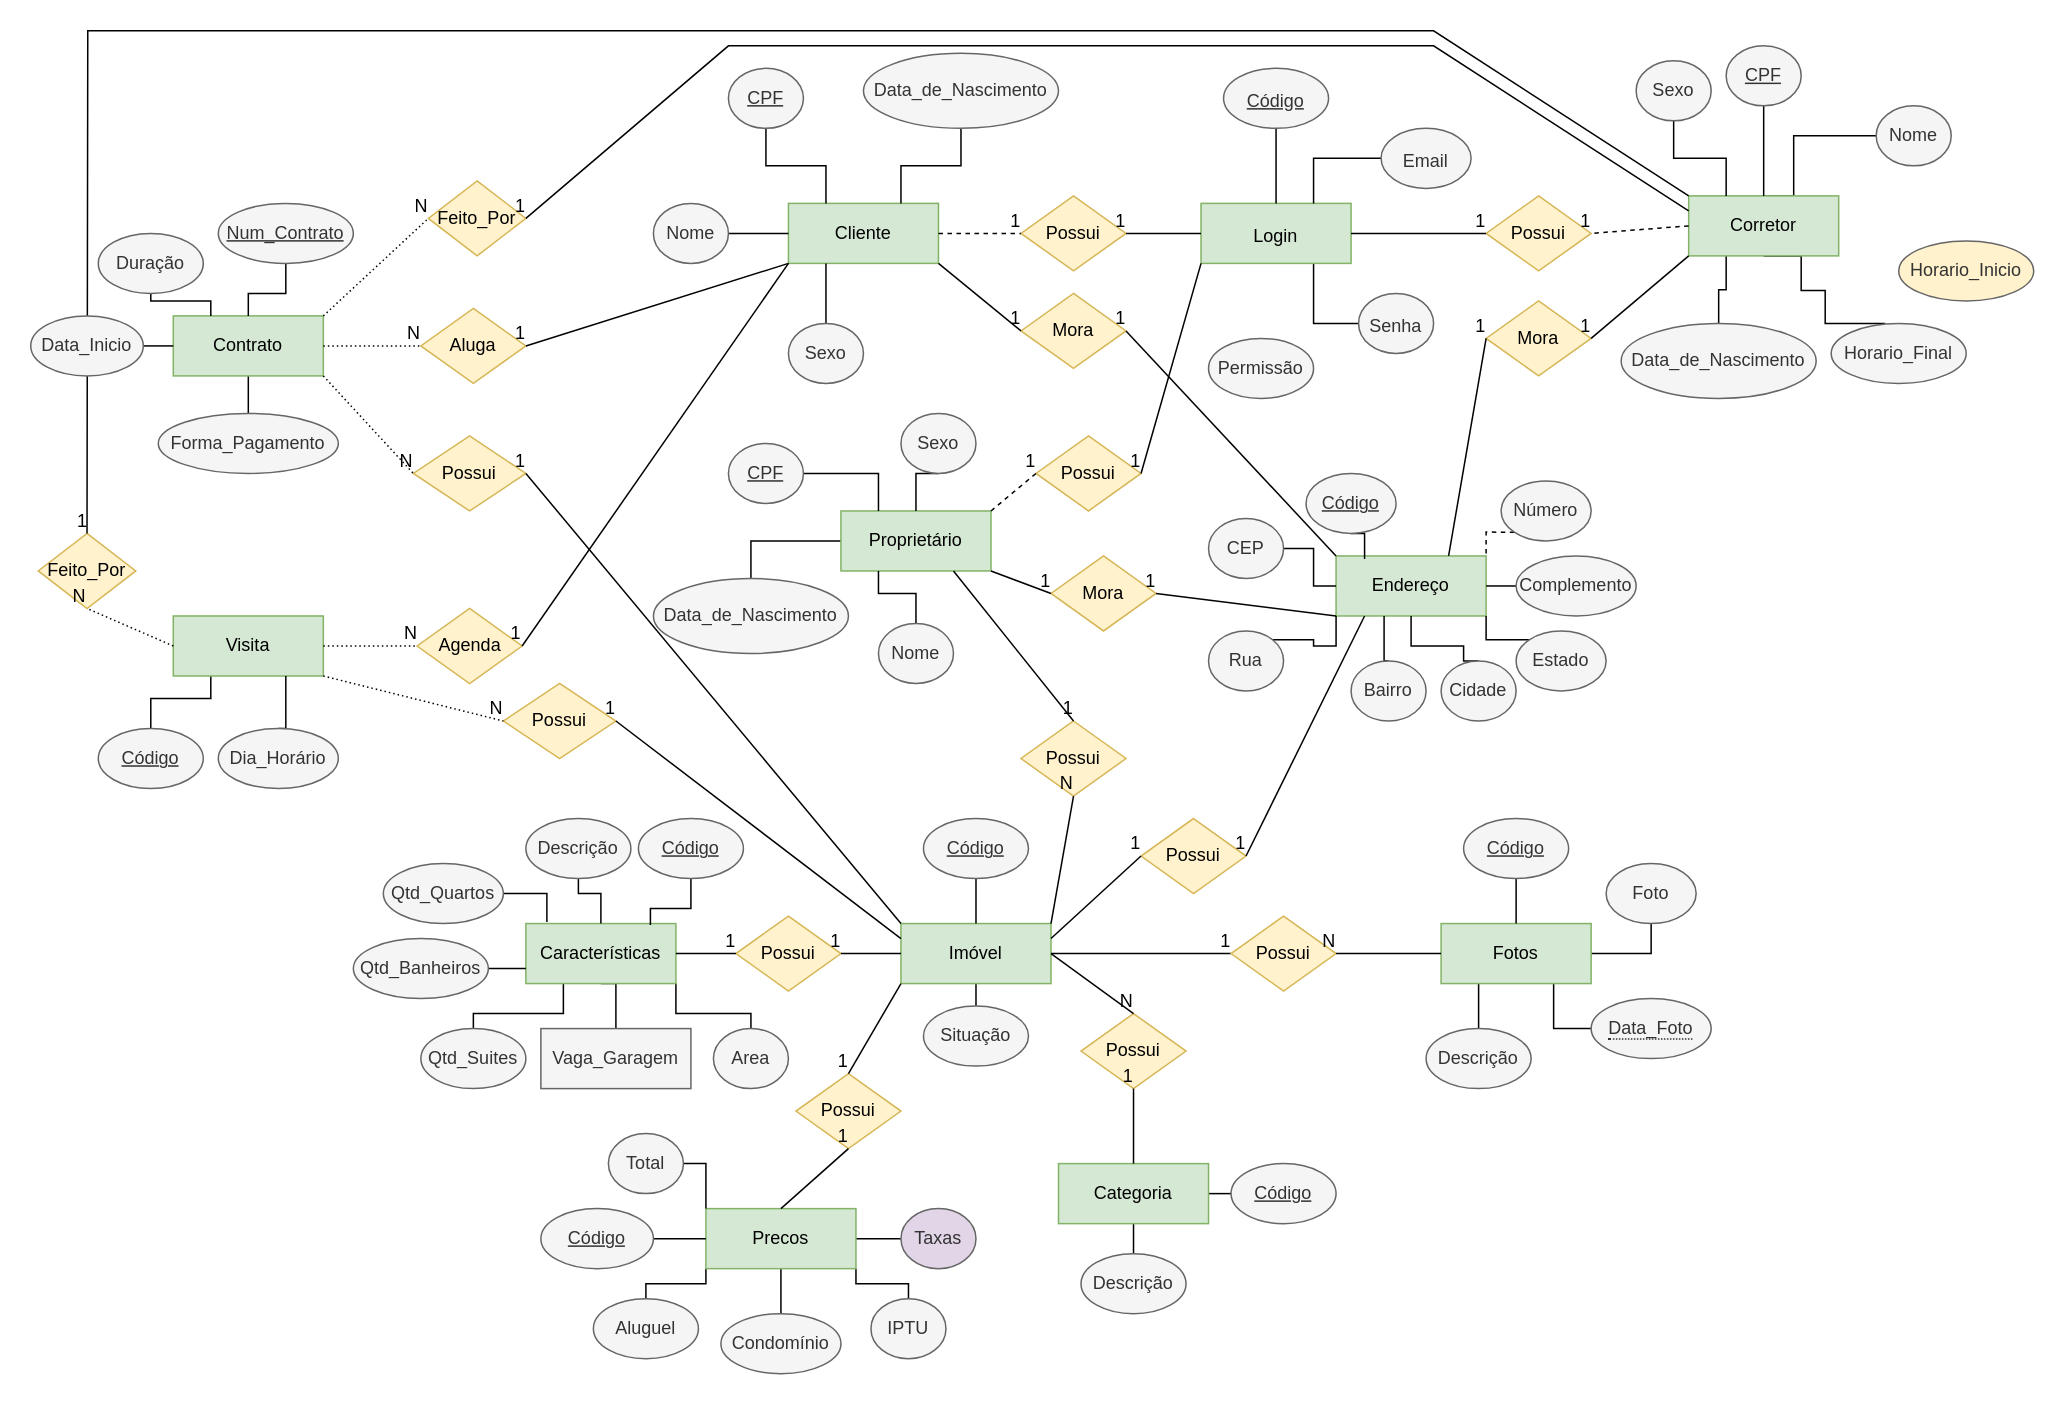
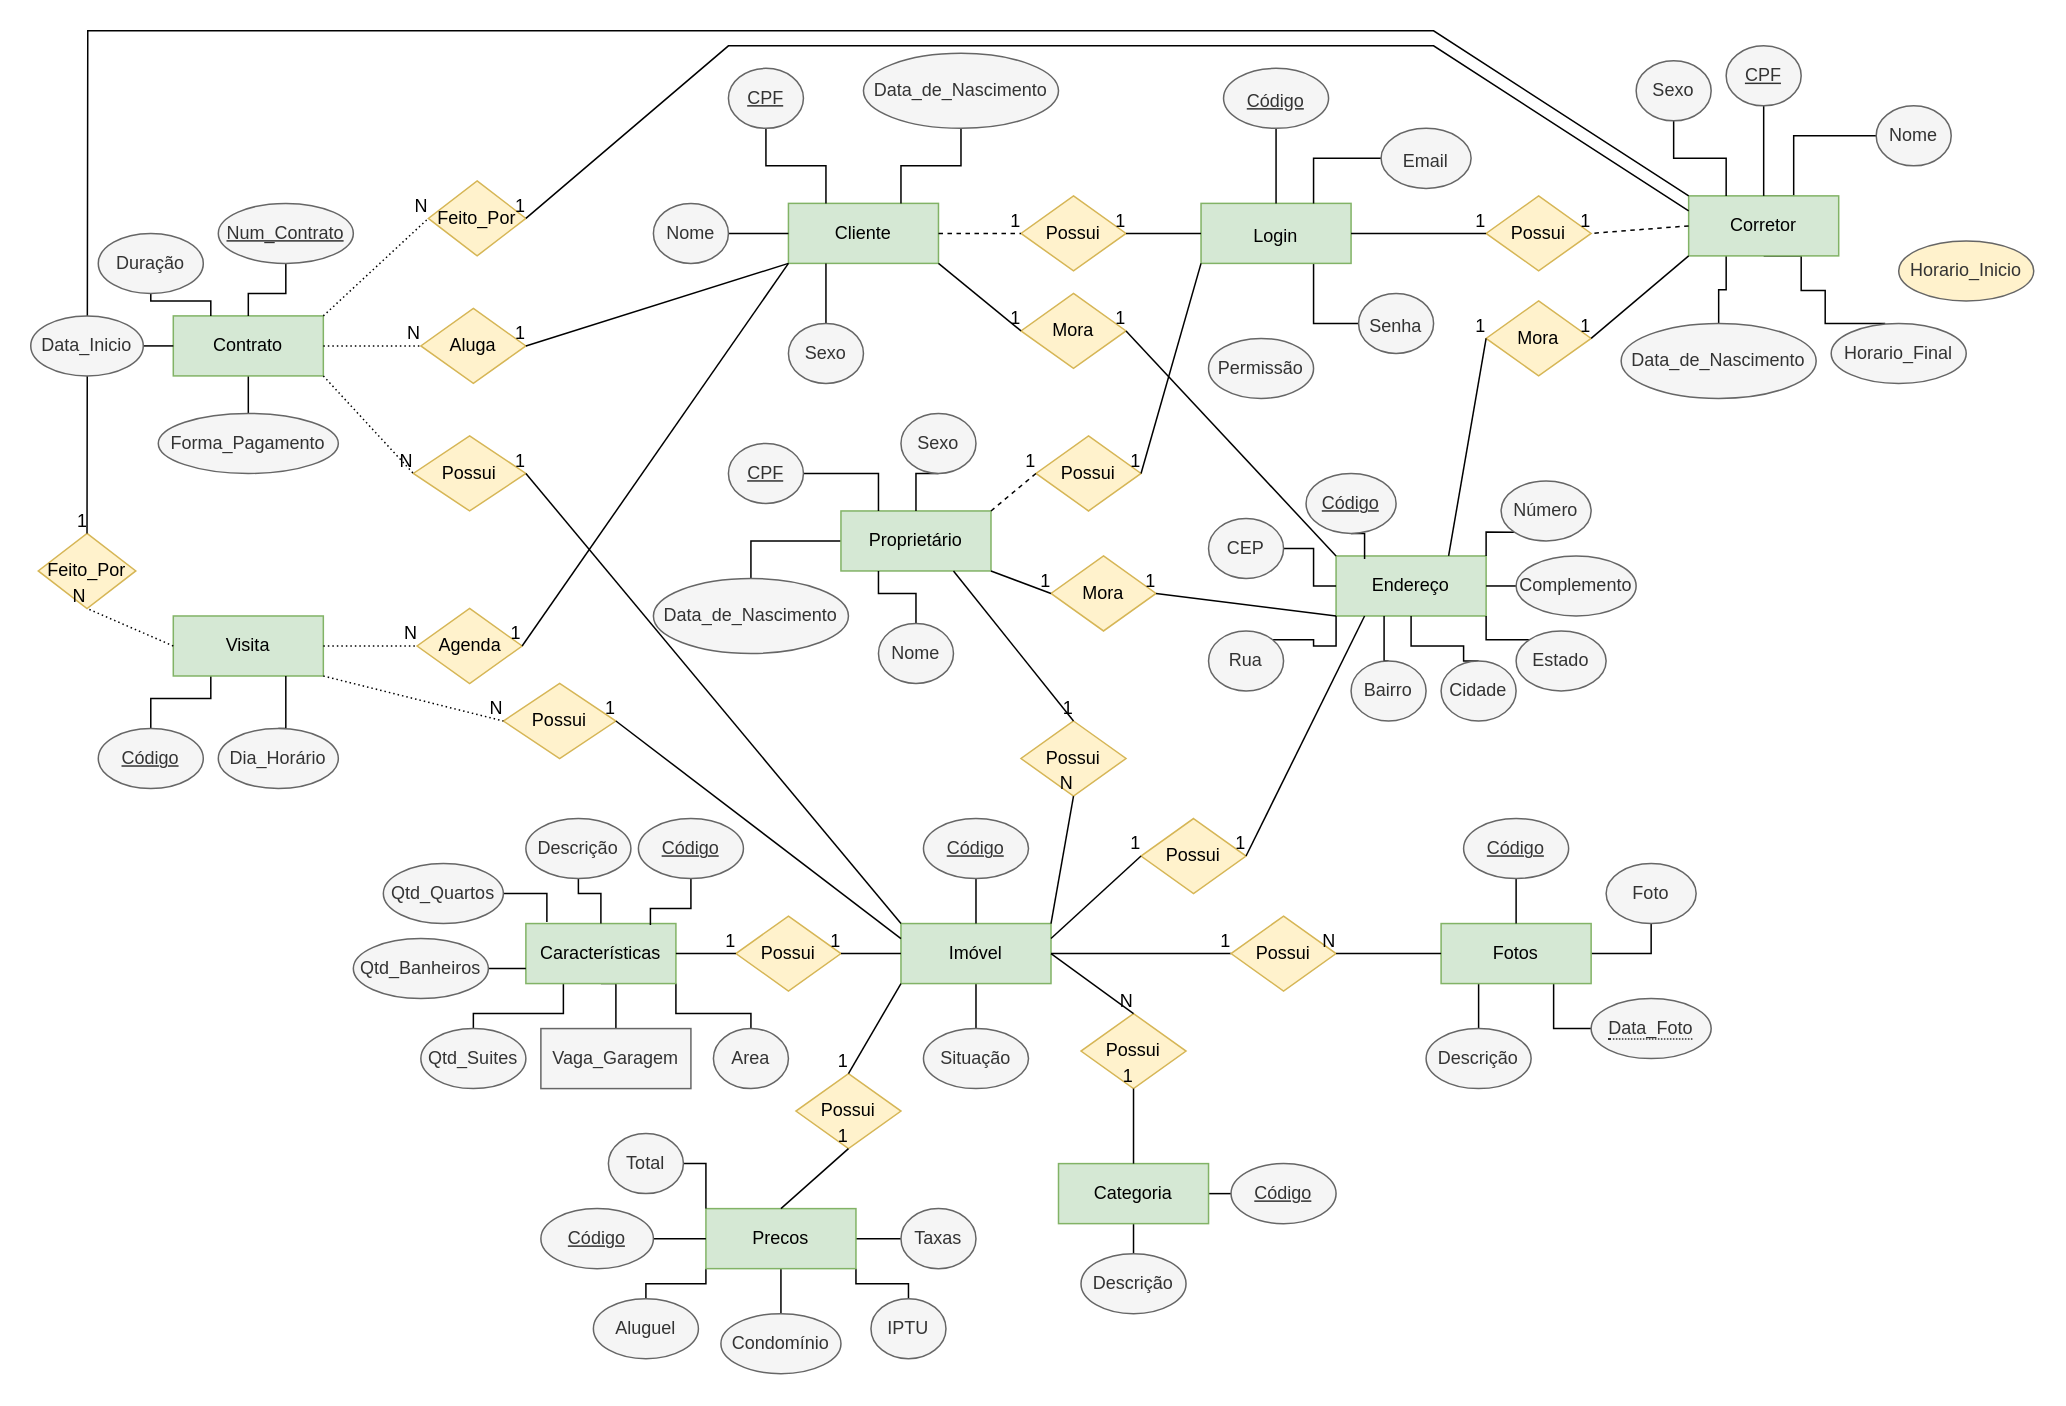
edge "Número" -- "Endereço": style dashed -> solid
node "Situação": moved (976, 1036) -> (976, 1058)
node "Taxas": fillcolor #e1d5e7 -> #f5f5f5
